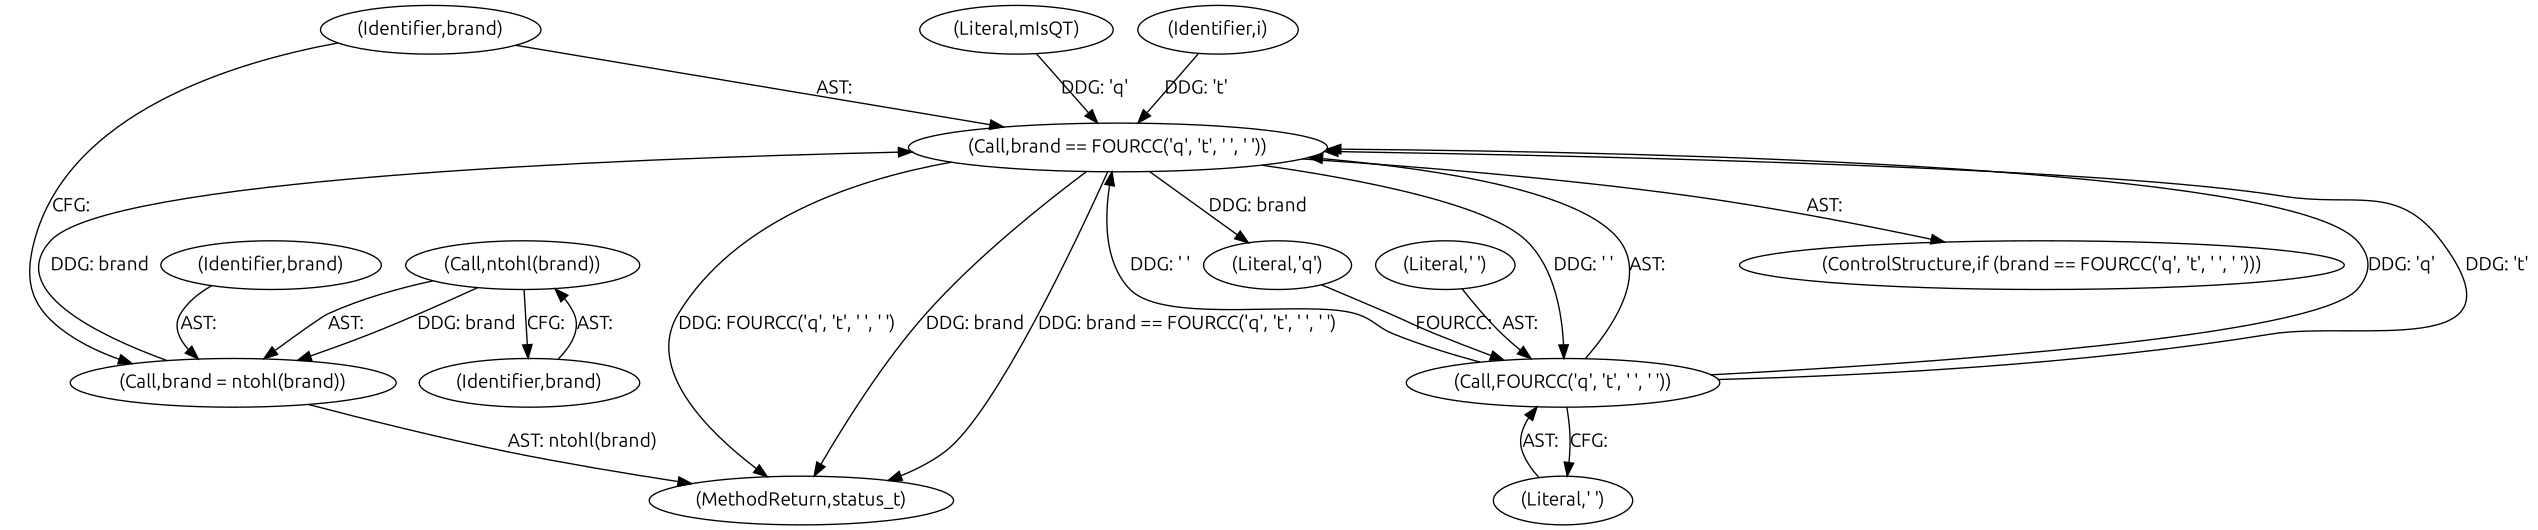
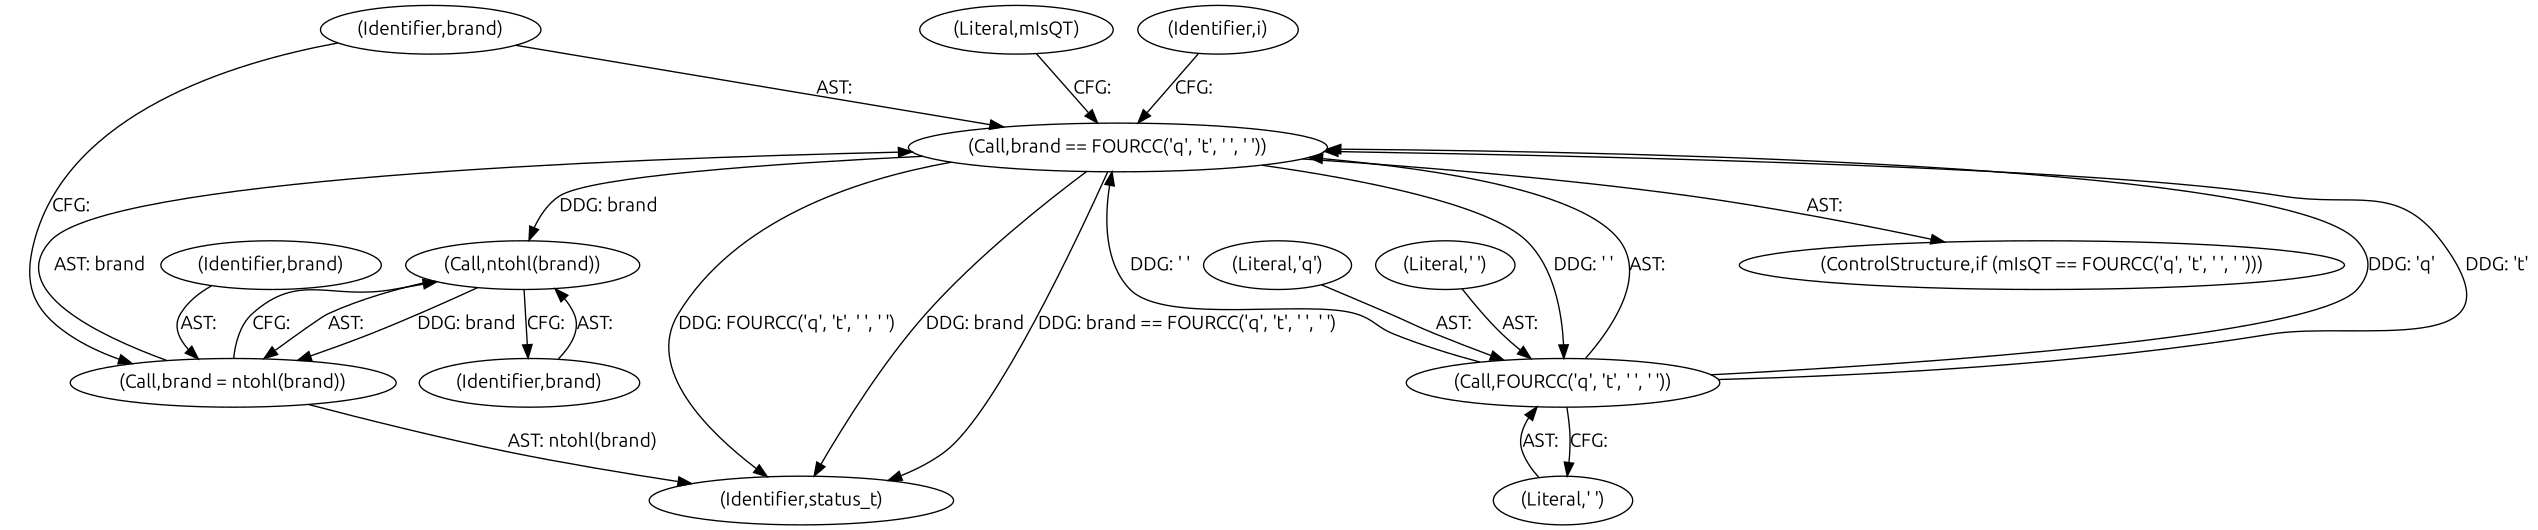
edge "(Literal,mIsQT)" -> "(Call,brand == FOURCC('q', 't', ' ', ' '))": label "DDG: 'q'" -> "CFG: "
edge "(Identifier,i)" -> "(Call,brand == FOURCC('q', 't', ' ', ' '))": label "DDG: 't'" -> "CFG: "
edge "(Call,brand == FOURCC('q', 't', ' ', ' '))" -> "(Literal,'q')": now "(Call,brand == FOURCC('q', 't', ' ', ' '))" -> "(Call,ntohl(brand))"
edge "(Call,brand = ntohl(brand))" -> "(Call,brand == FOURCC('q', 't', ' ', ' '))": label "DDG: brand" -> "AST: brand"
node "(ControlStructure,if (brand == FOURCC('q', 't', ' ', ' ')))": label "(ControlStructure,if (brand == FOURCC('q', 't', ' ', ' ')))" -> "(ControlStructure,if (mIsQT == FOURCC('q', 't', ' ', ' ')))"
edge "(Call,brand = ntohl(brand))" -> "(Call,ntohl(brand))": added, label "CFG:"
edge "(Literal,'q')" -> "(Call,FOURCC('q', 't', ' ', ' '))": label "FOURCC: " -> "AST: "
node "(MethodReturn,status_t)": label "(MethodReturn,status_t)" -> "(Identifier,status_t)"
